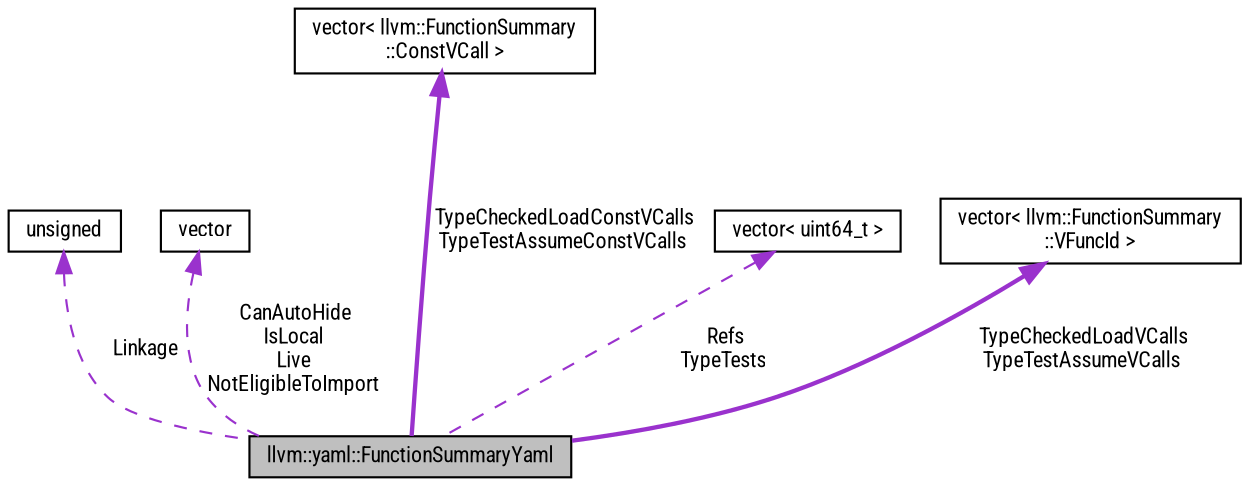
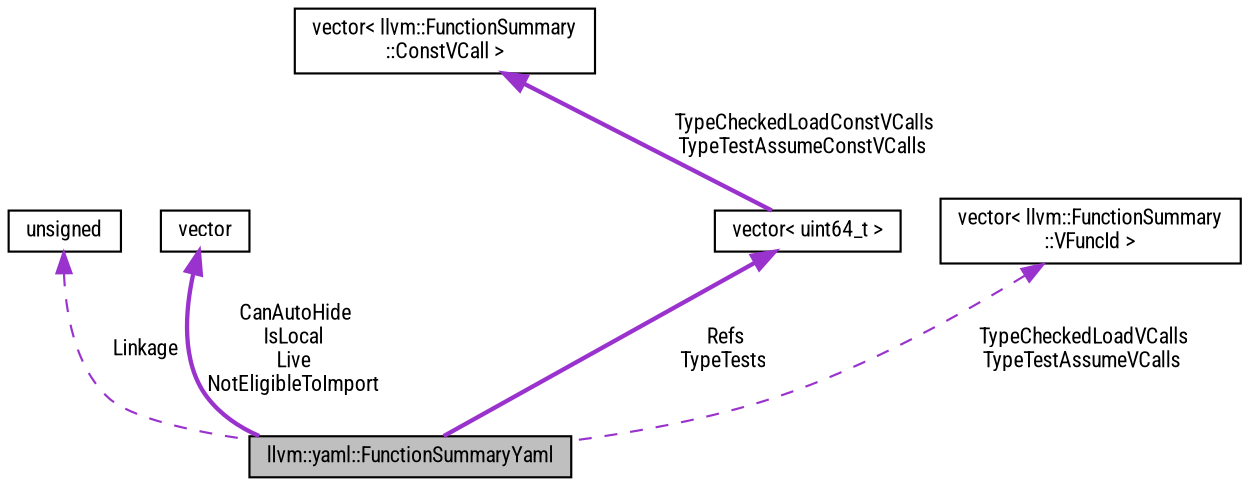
edge "llvm::yaml::FunctionSummaryYaml" -> "vector< llvm::FunctionSummary ::ConstVCall >": now "vector< uint64_t >" -> "vector< llvm::FunctionSummary ::ConstVCall >"
edge "llvm::yaml::FunctionSummaryYaml" -> "vector< uint64_t >": style dashed -> bold
edge "llvm::yaml::FunctionSummaryYaml" -> "vector": style dashed -> bold
edge "llvm::yaml::FunctionSummaryYaml" -> "vector< llvm::FunctionSummary ::VFuncId >": style bold -> dashed
